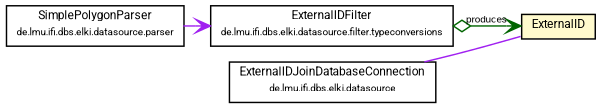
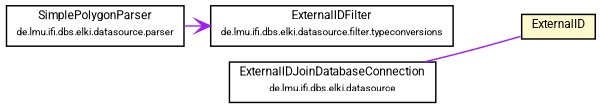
edge "ExternalIDFilter" -- "ExternalID": removed, label "produces"
